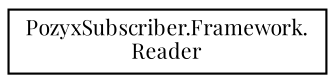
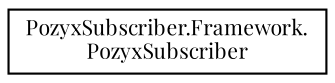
node "PozyxSubscriber.Framework. Reader": label "PozyxSubscriber.Framework. Reader" -> "PozyxSubscriber.Framework. PozyxSubscriber"
